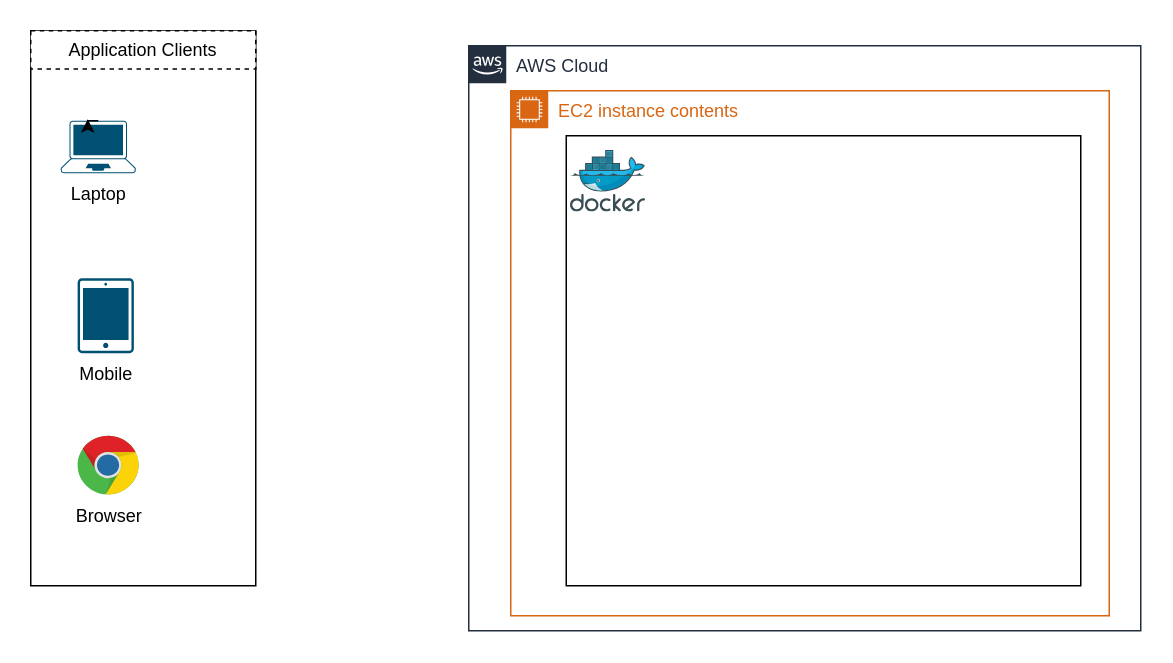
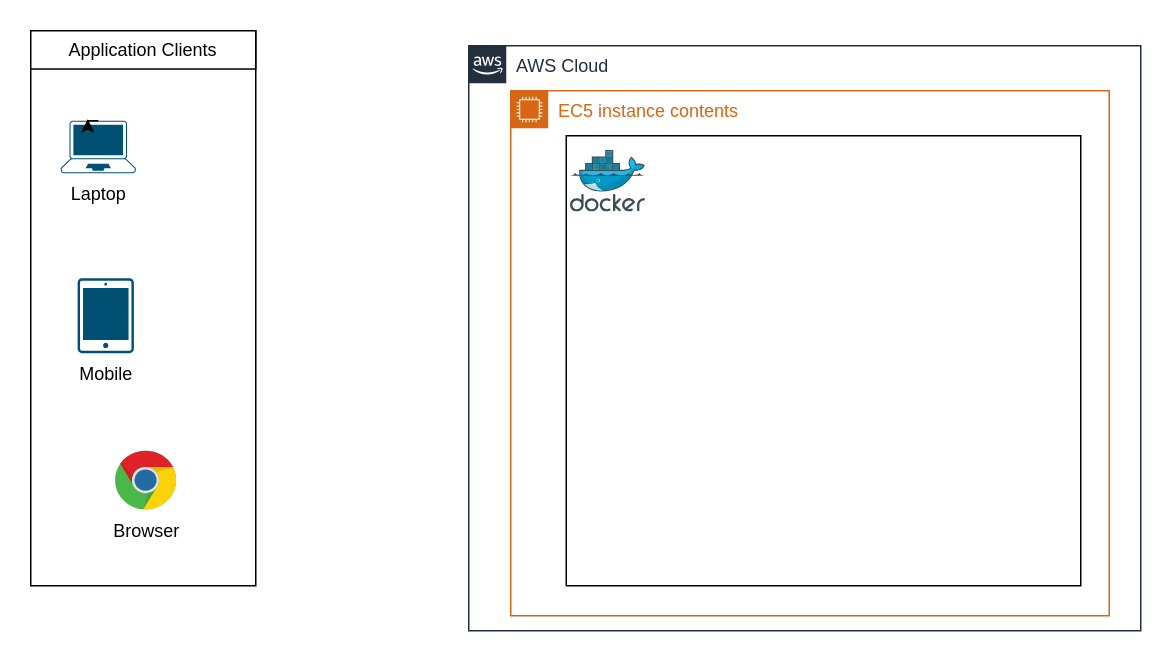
node "Application Clients": style dashed -> solid
node "EC2 instance contents": label "EC2 instance contents" -> "EC5 instance contents"
node "Browser": moved (109, 466) -> (146, 481)
